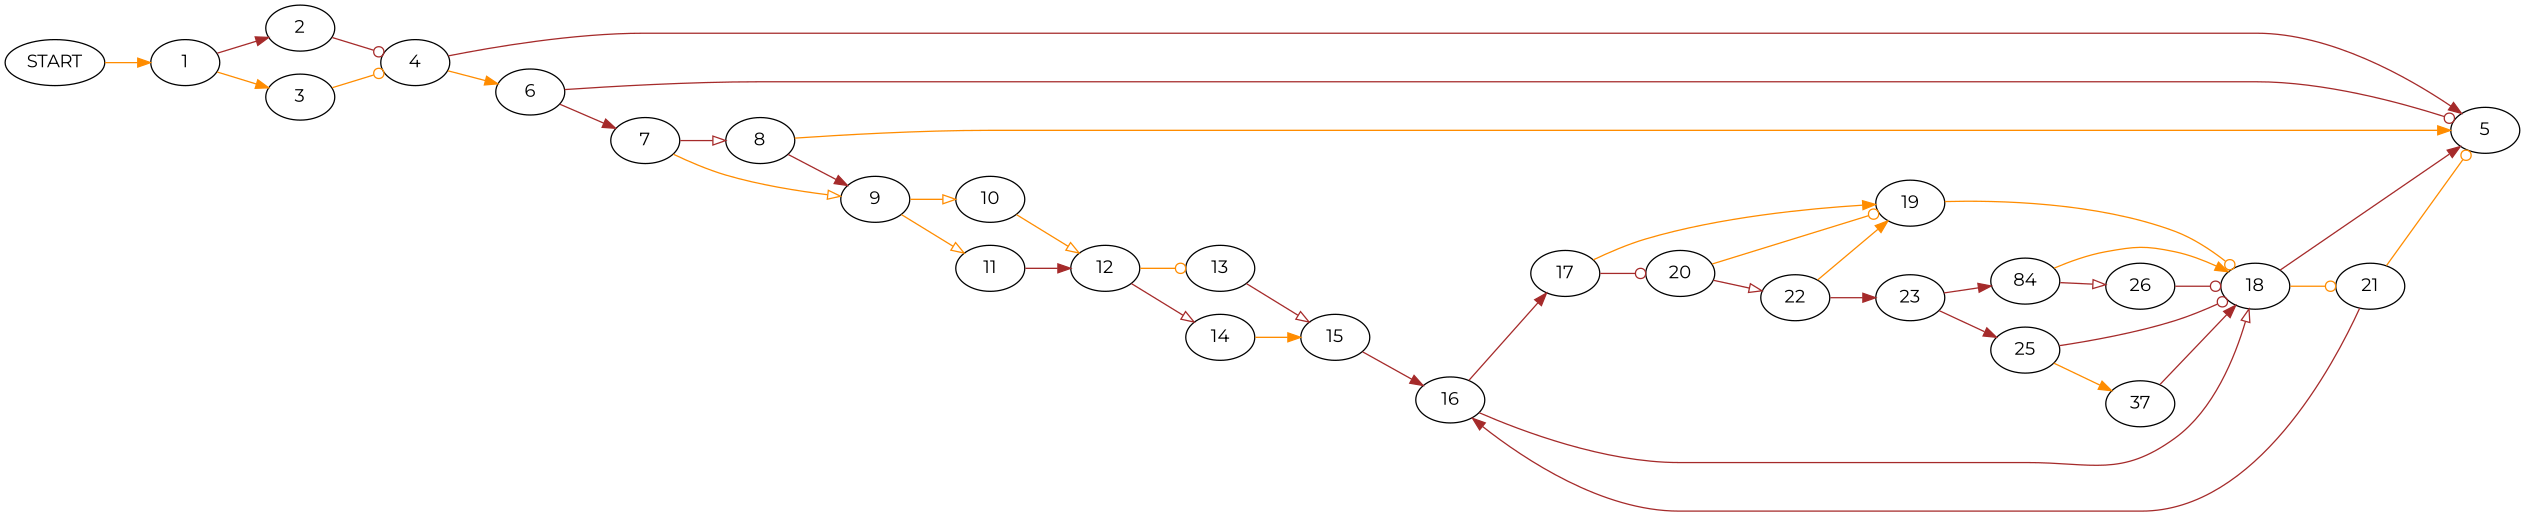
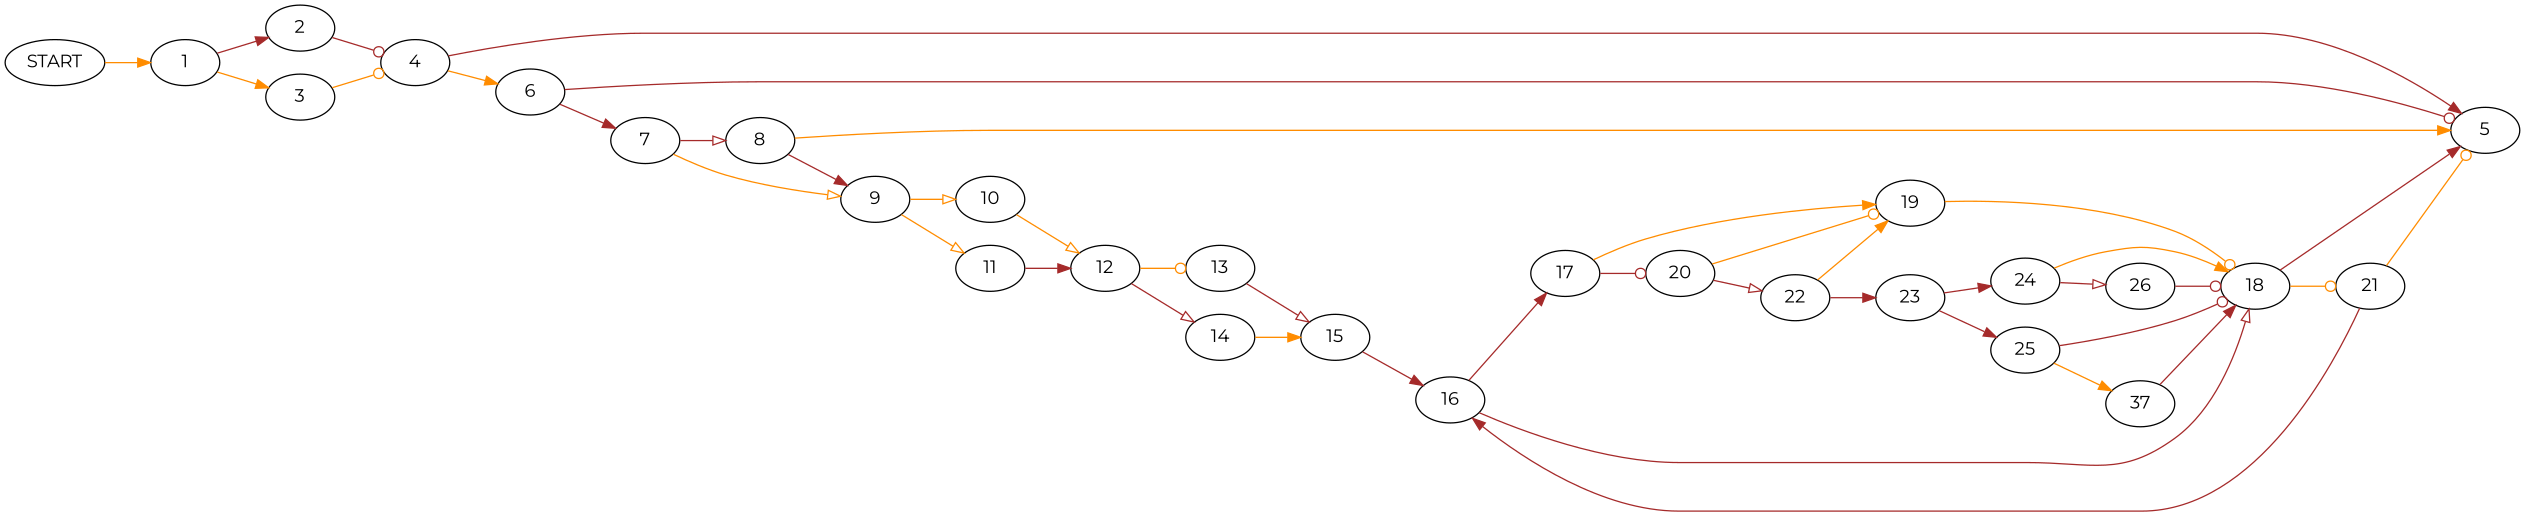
node "84": label "84" -> "24"
